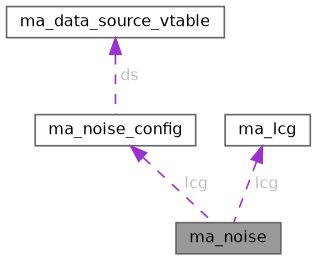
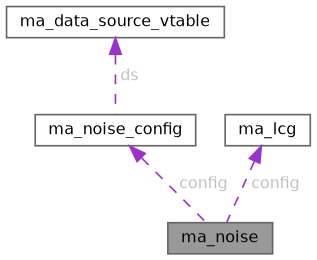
edge "ma_noise" -> "ma_noise_config": label " lcg" -> " config"
edge "ma_noise" -> "ma_lcg": label " lcg" -> " config"
